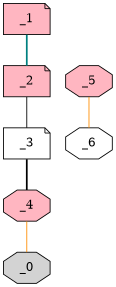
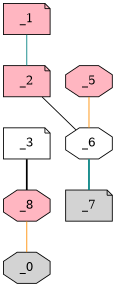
edge "_1" -- "_2": style bold -> solid
edge "_2" -- "_3": now "_2" -- "_6"
node "_4": label "_4" -> "_8"
node "_7": added
